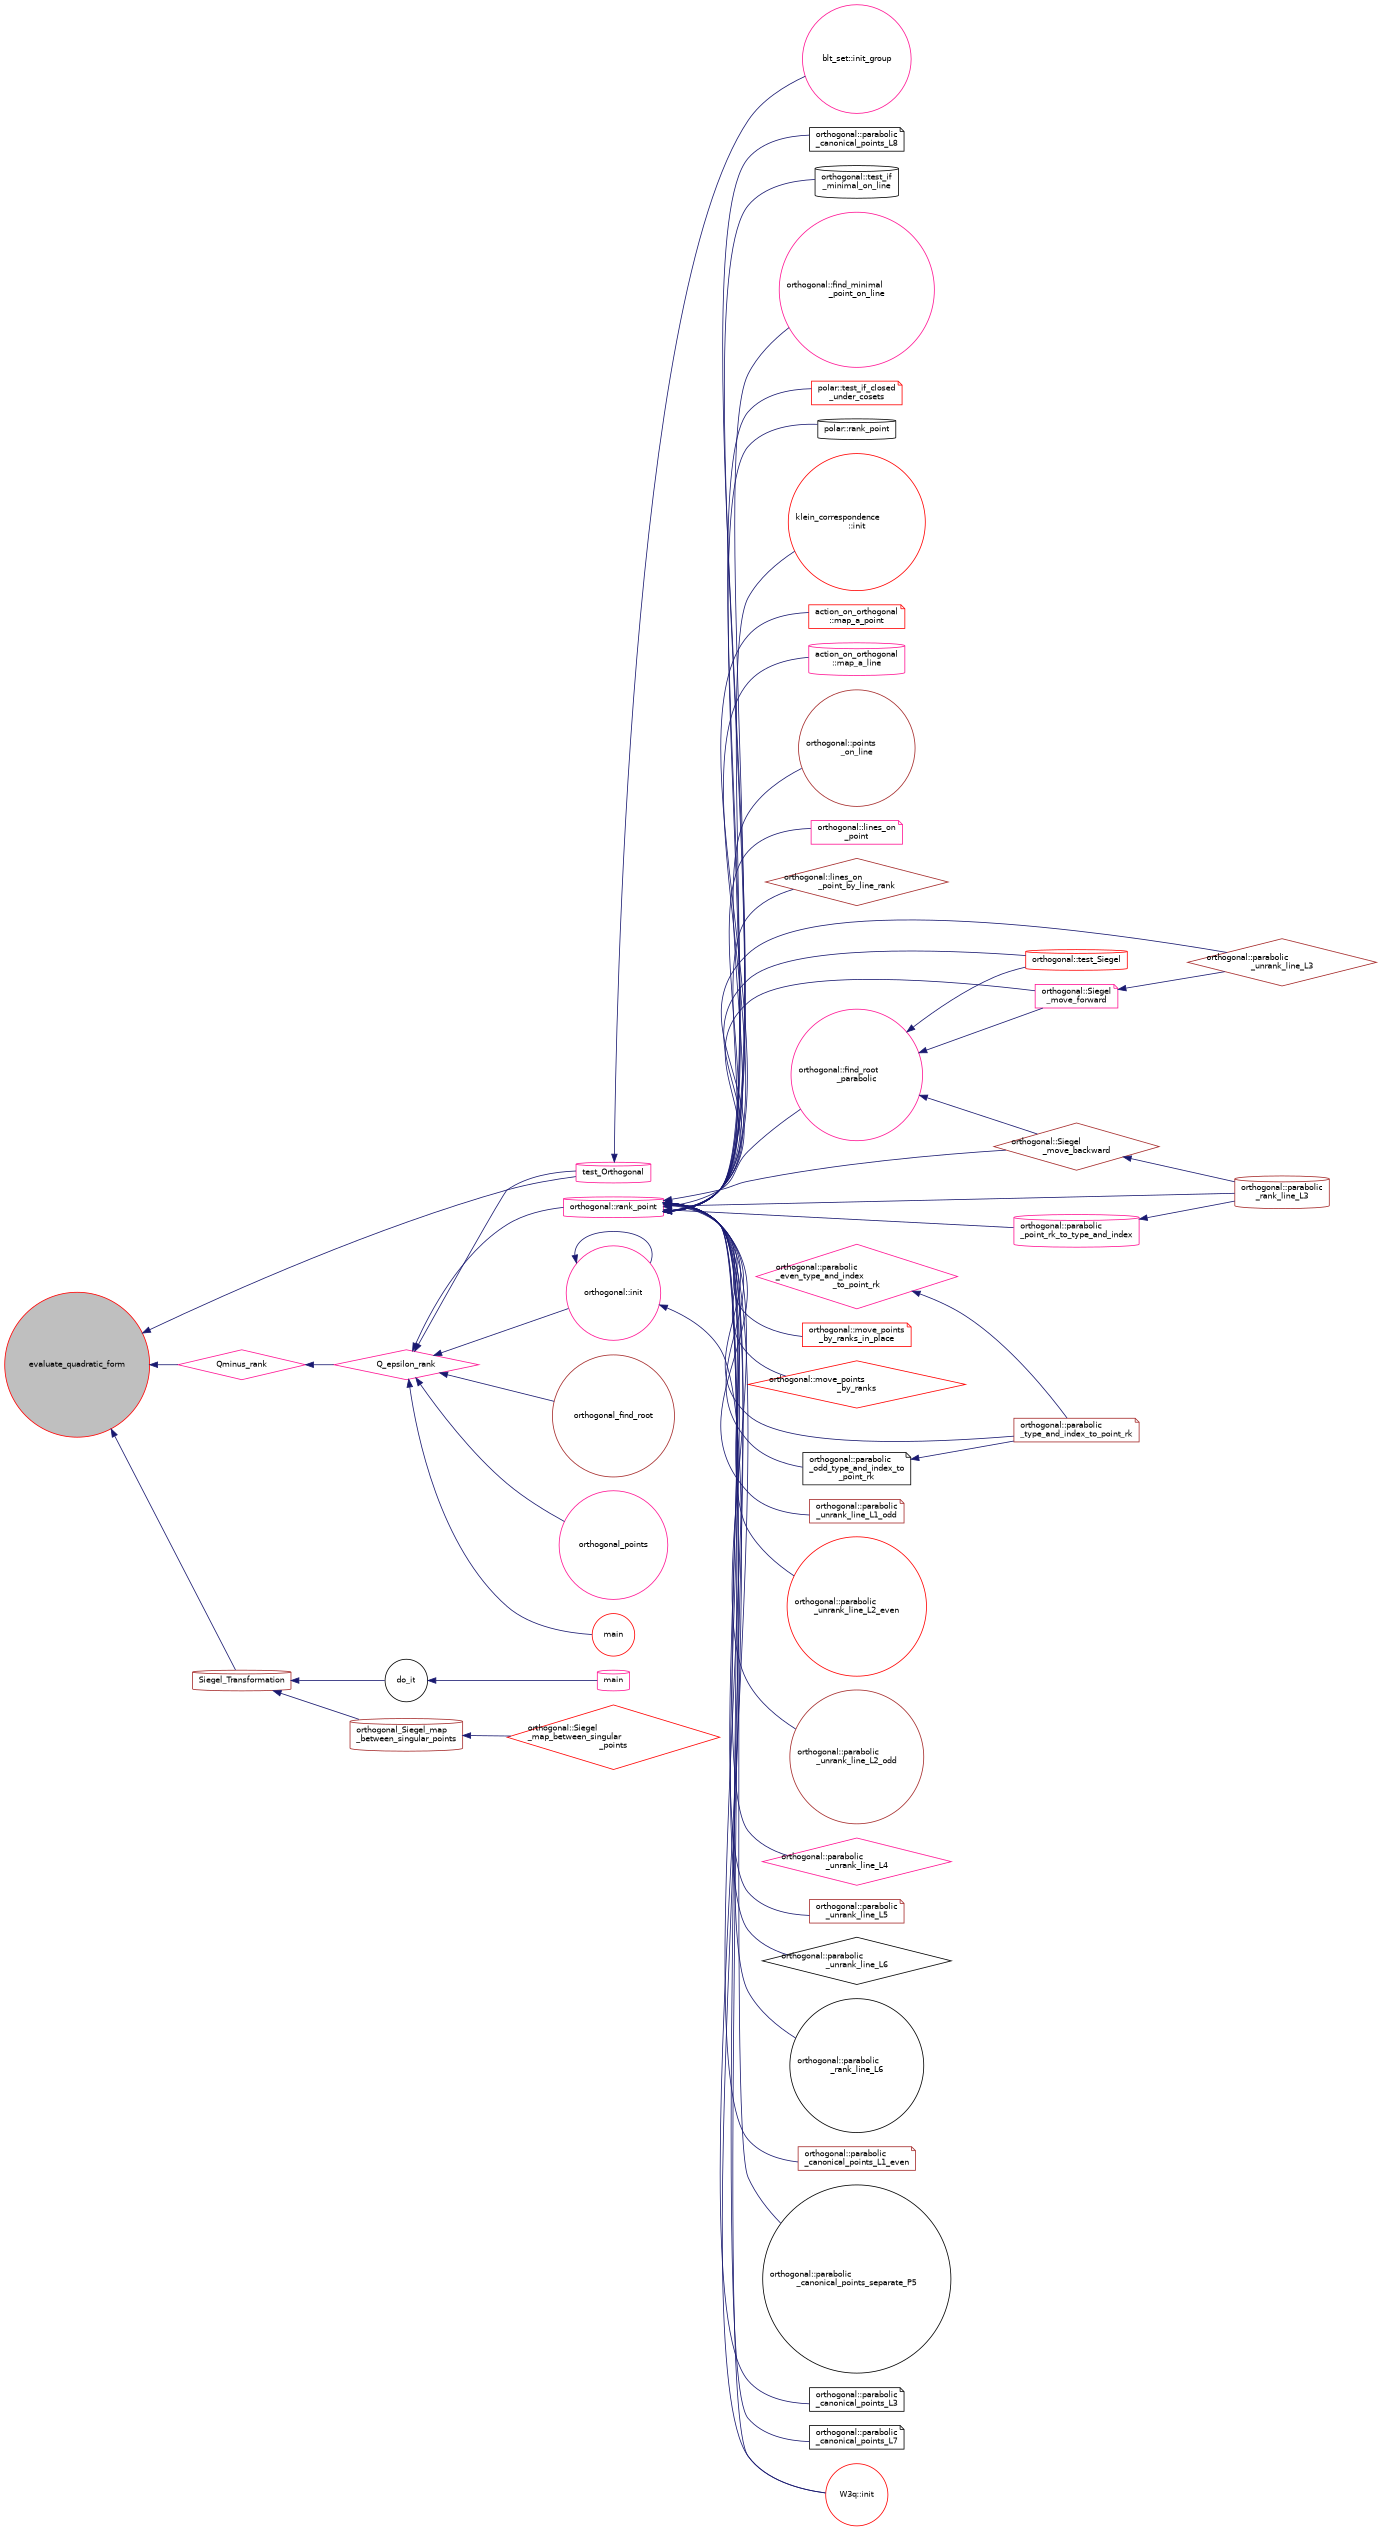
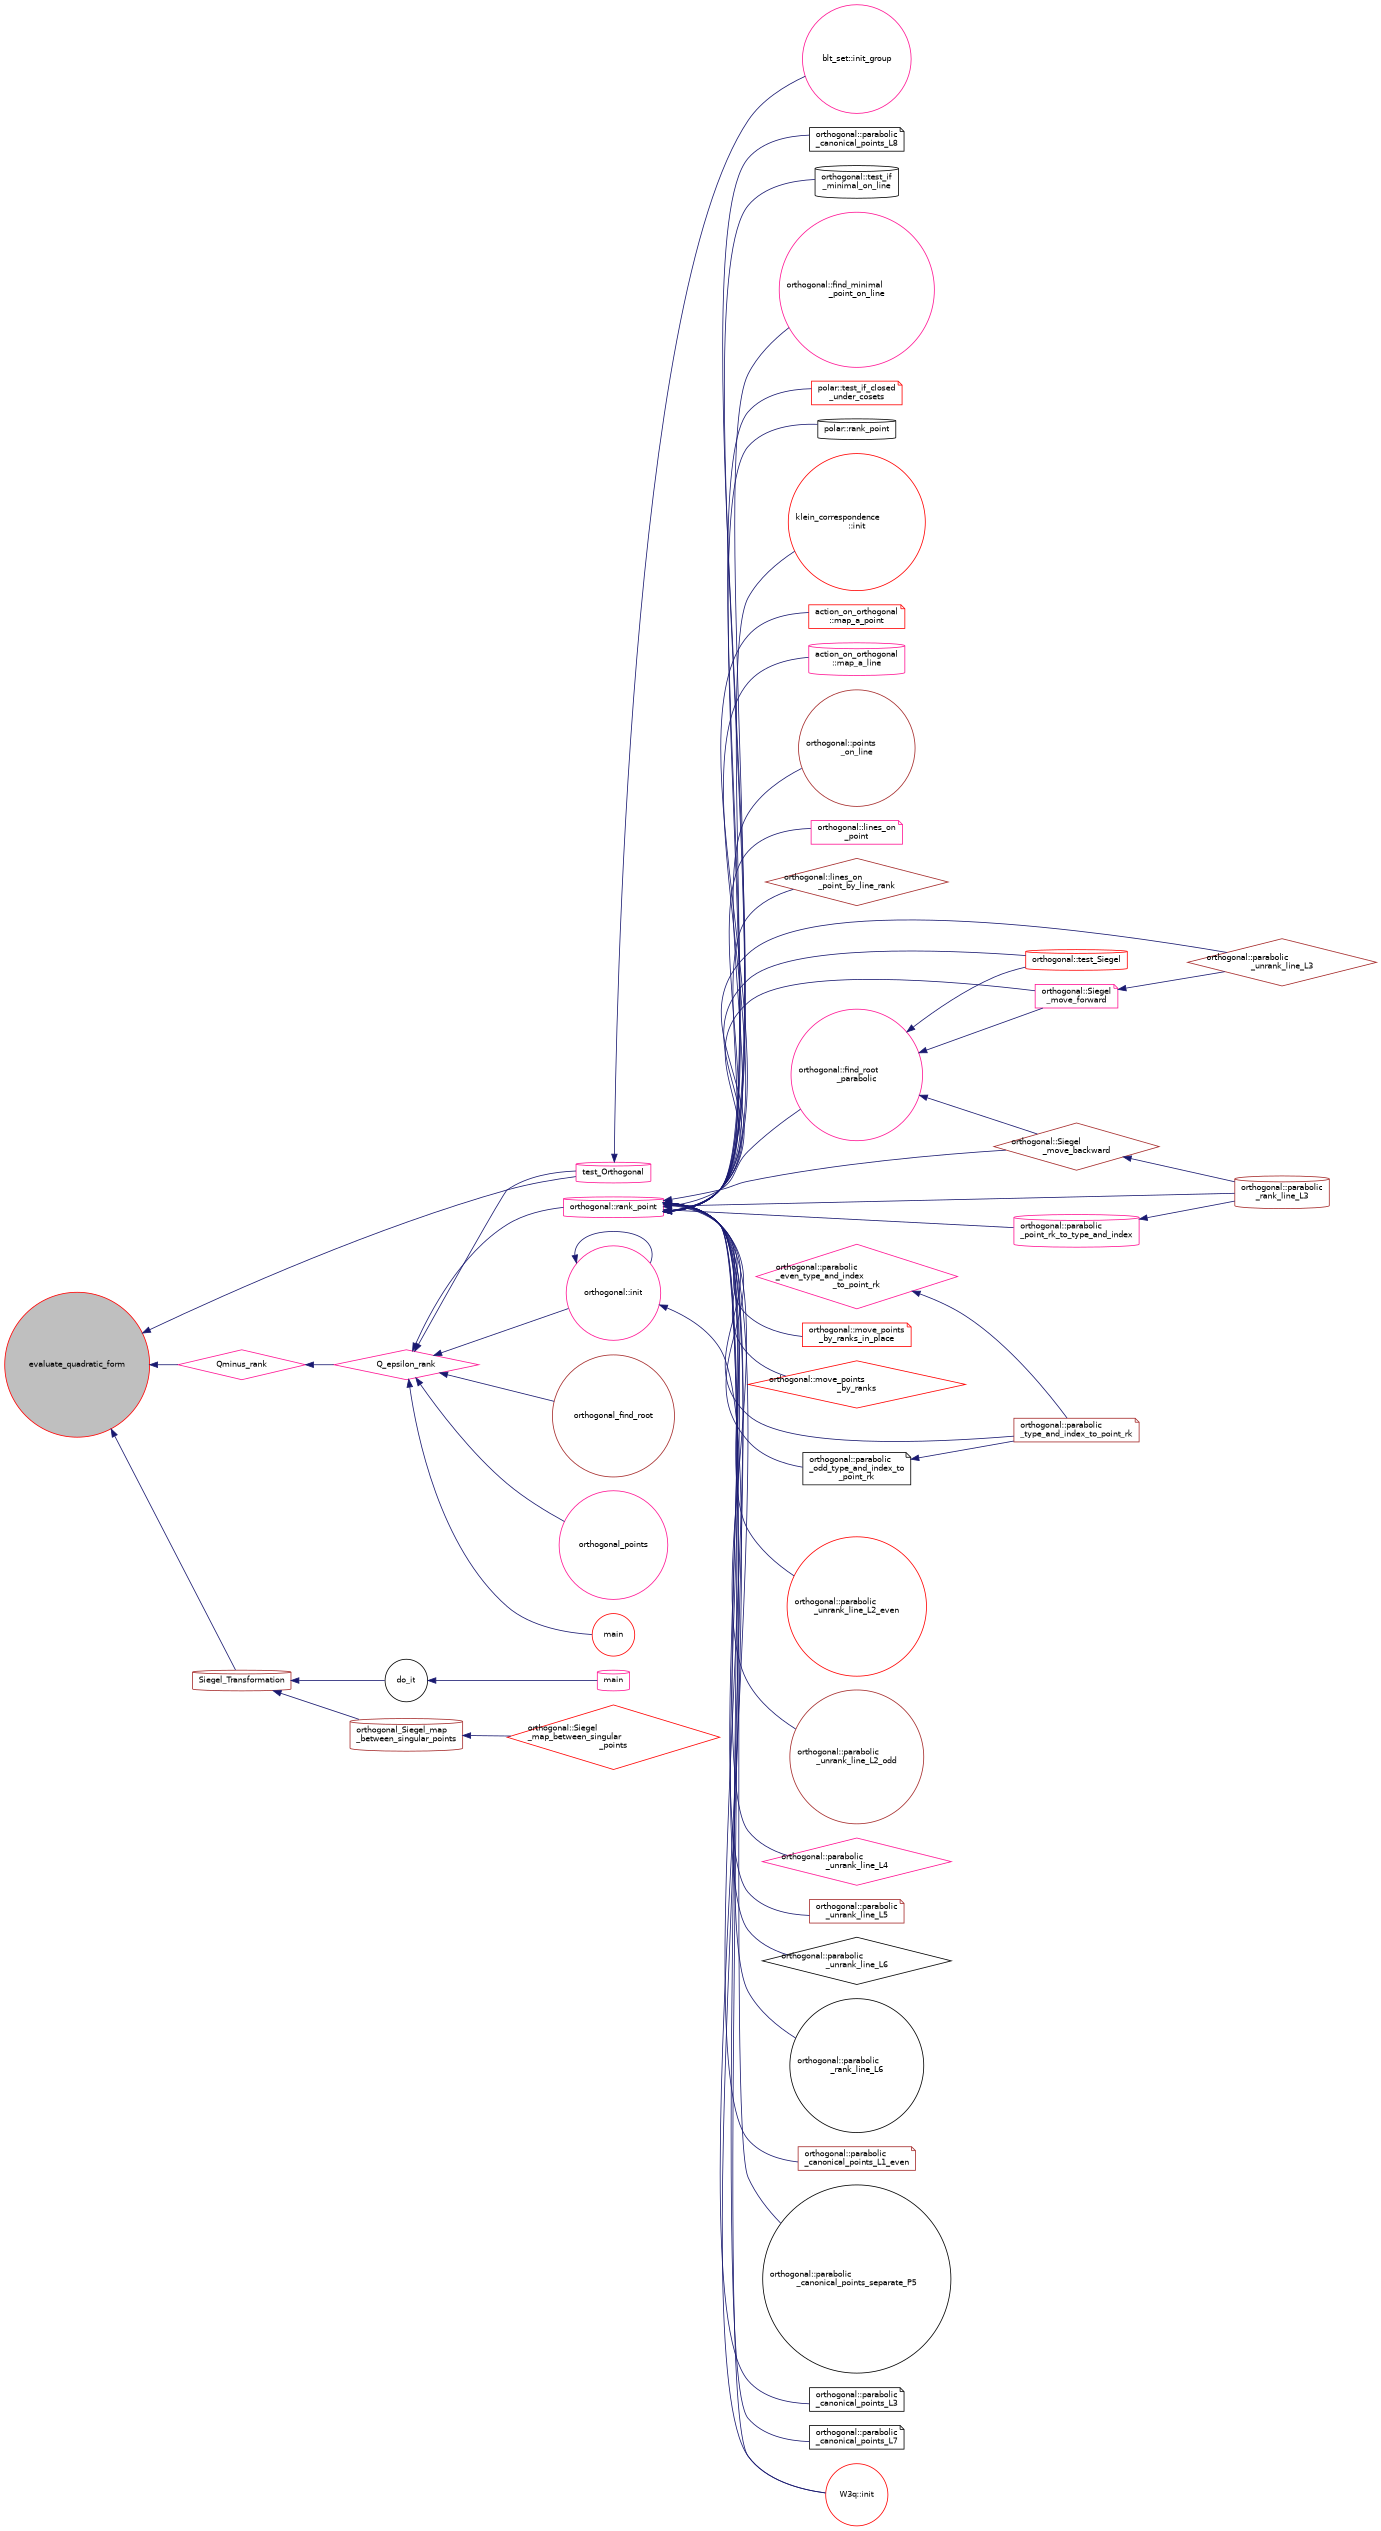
node "orthogonal::parabolic _unrank_line_L1_odd": removed
